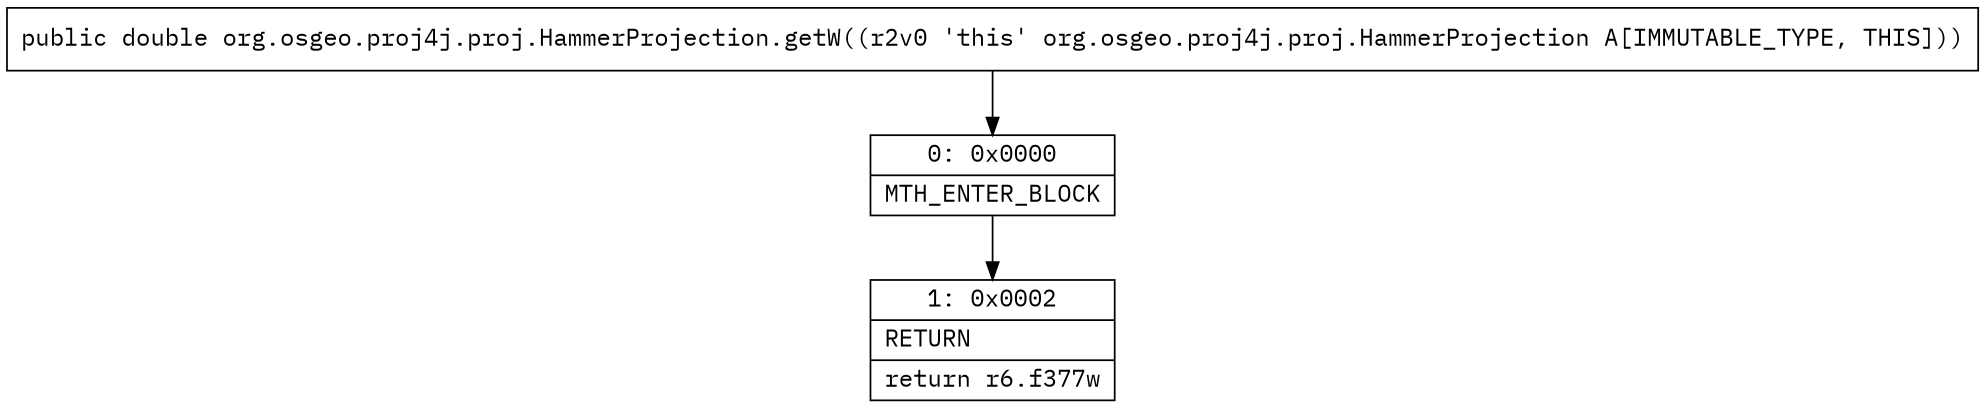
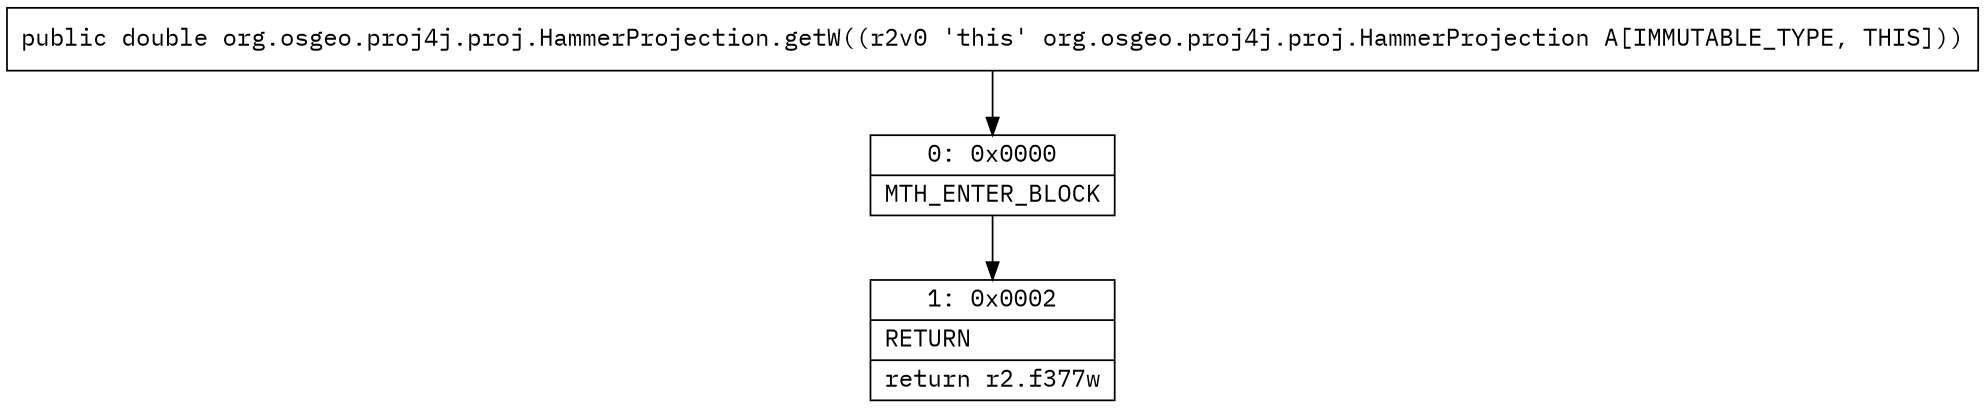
node "1: 0x0002": text "return r6.f377w" -> "return r2.f377w"
